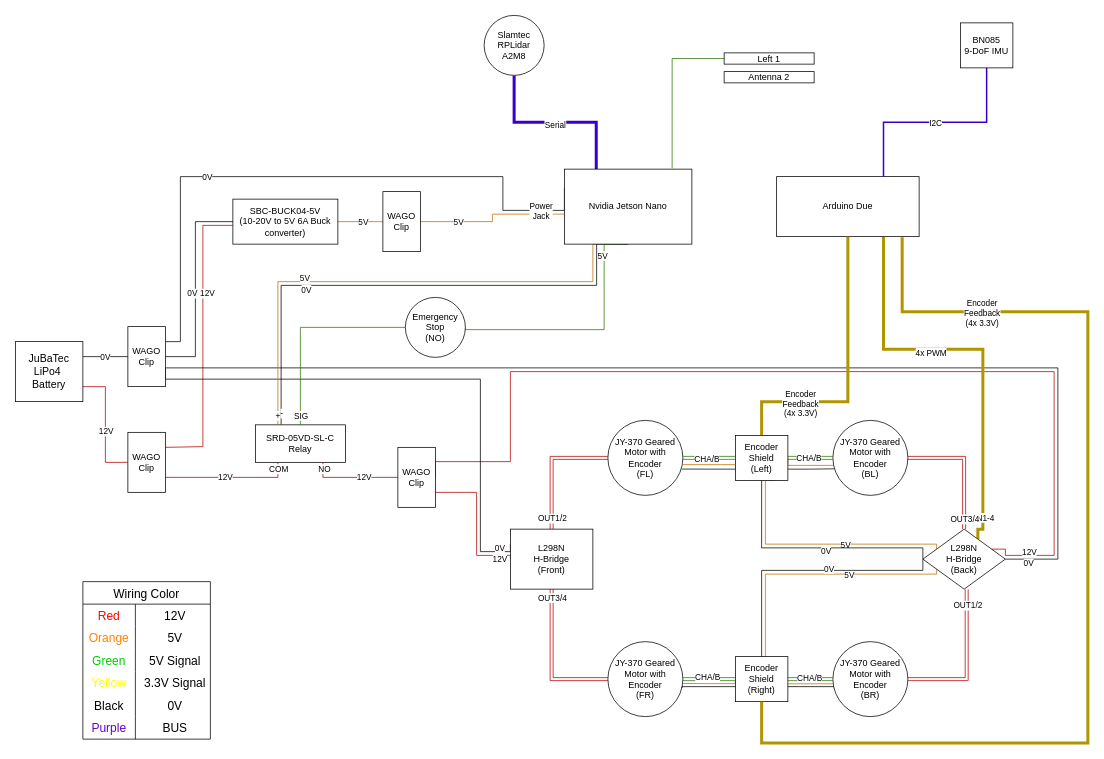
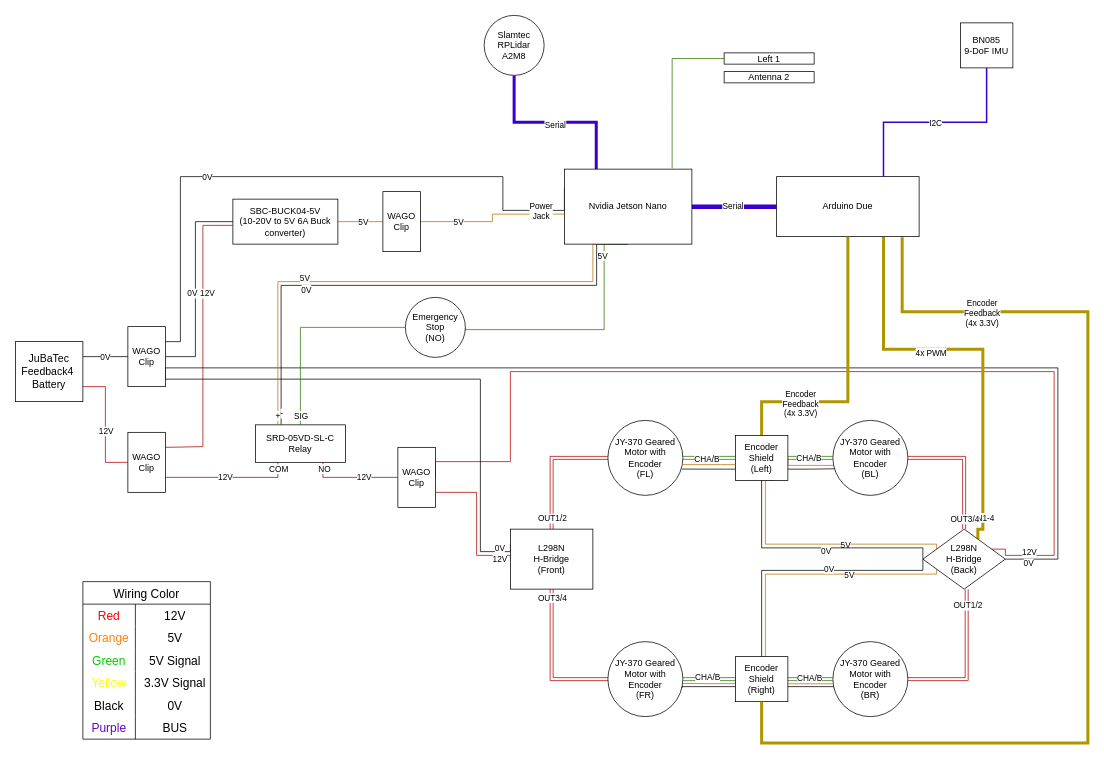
edge "Nvidia Jetson Nano" -- "Arduino Due": added, label "Serial"
node "JuBaTec LiPo4 Battery": label "JuBaTec LiPo4 Battery" -> "JuBaTec Feedback4 Battery"
